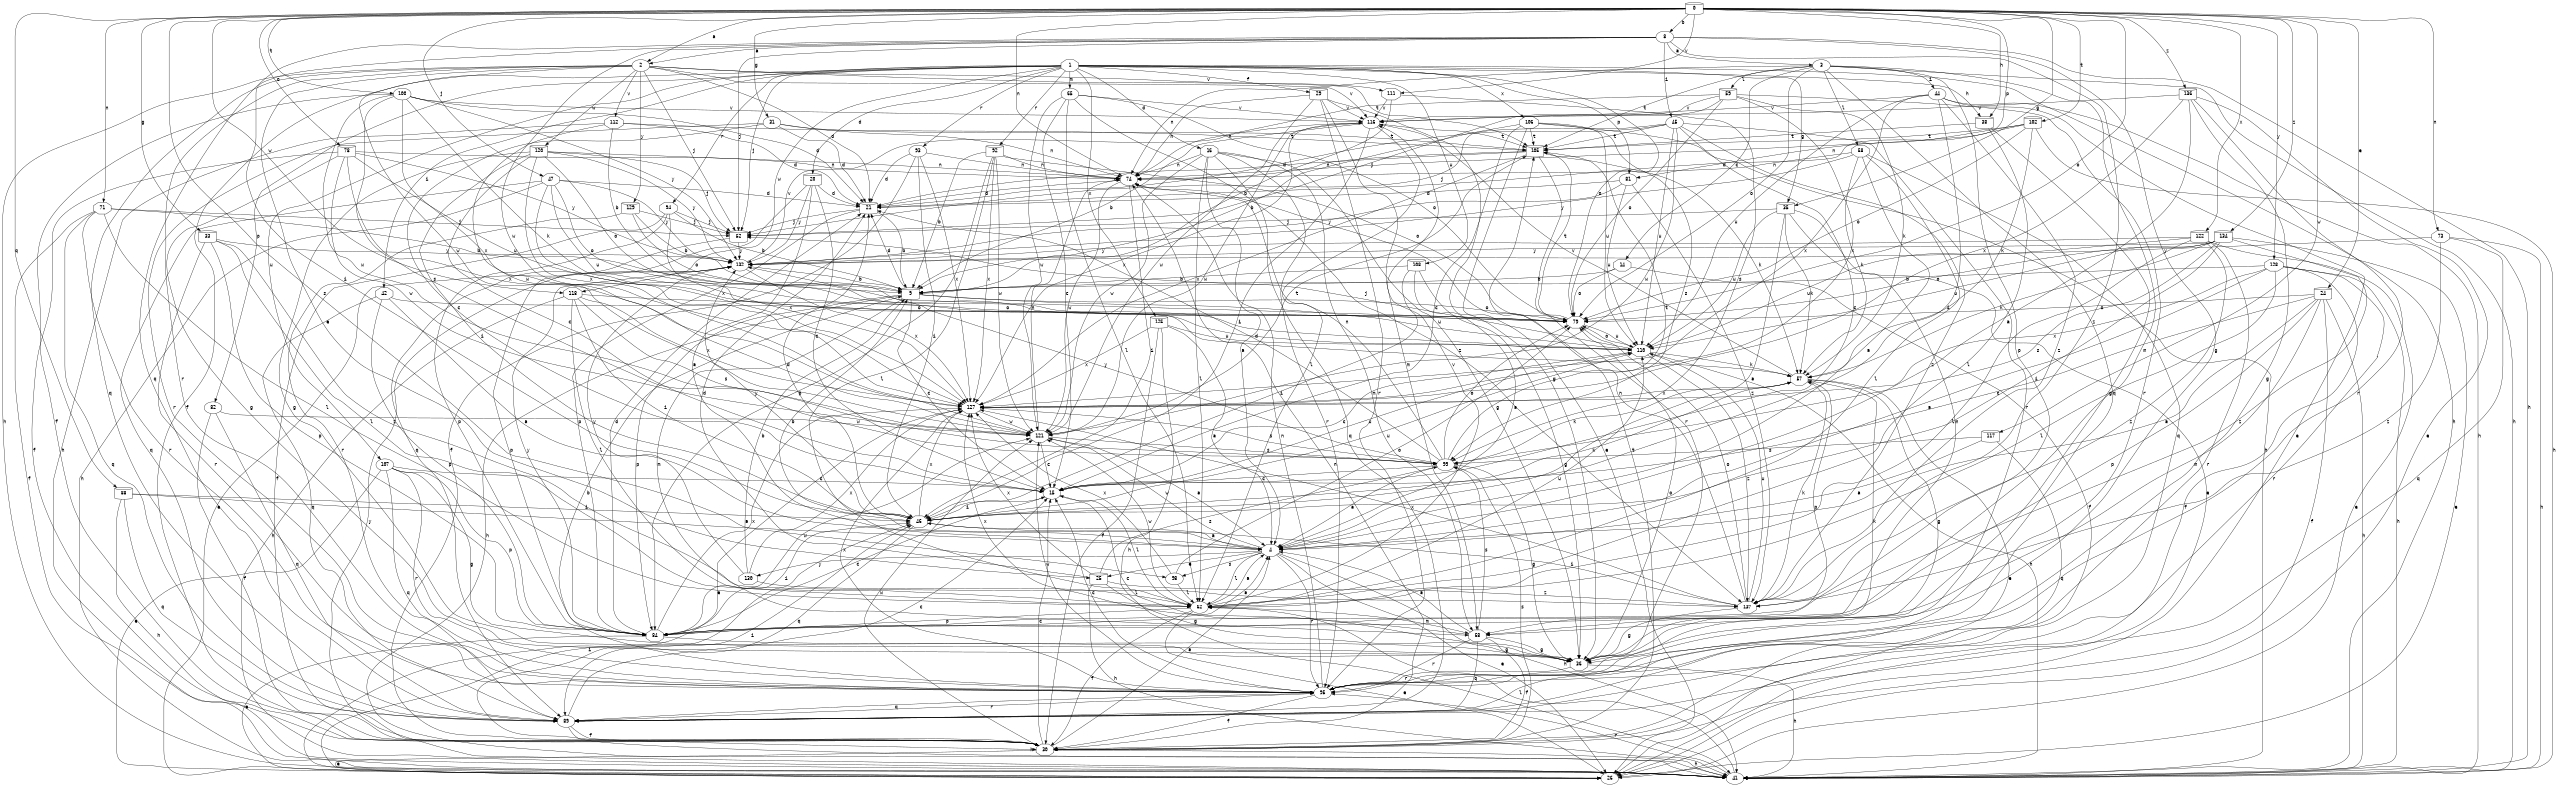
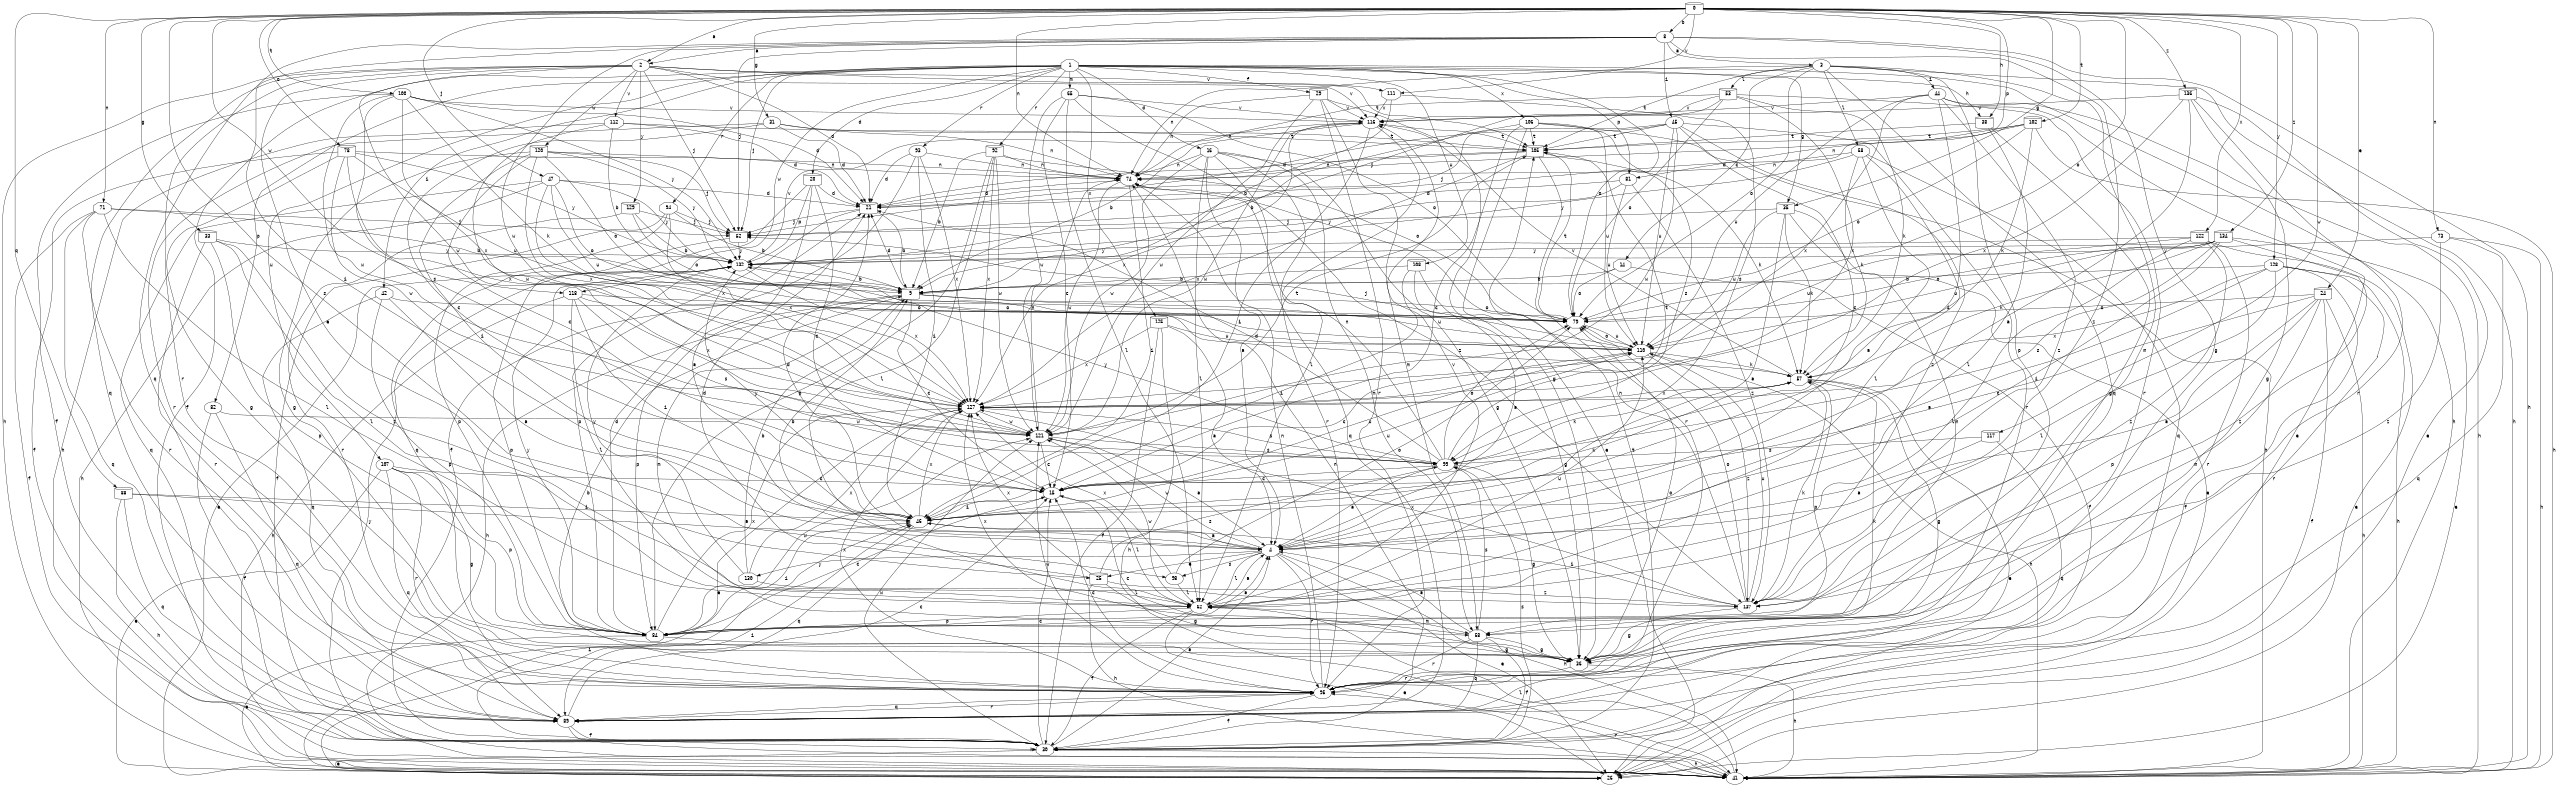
node "59": label "59" -> "53"
edge "20" -> "132": label "y" -> "p"
